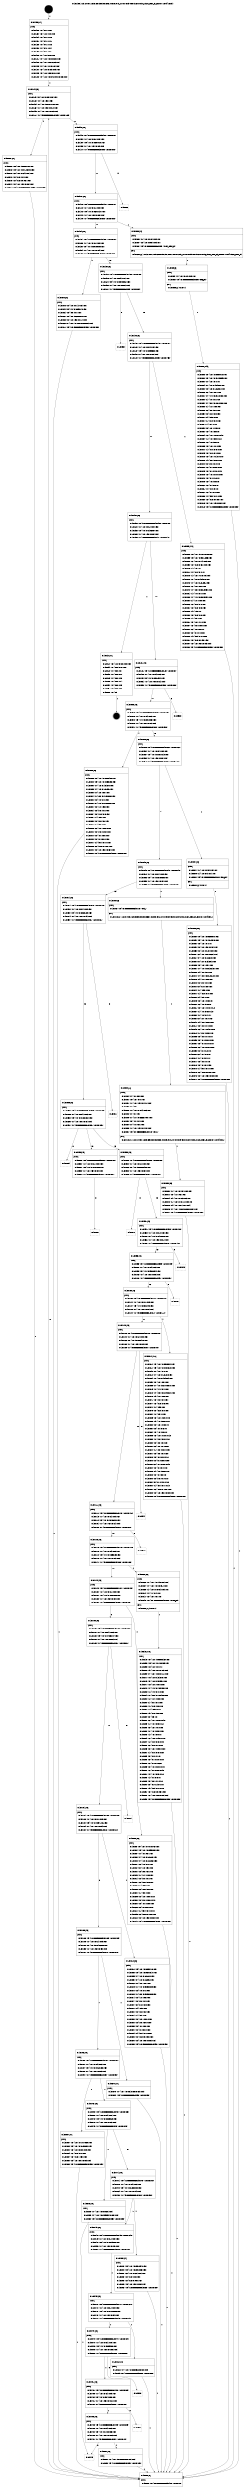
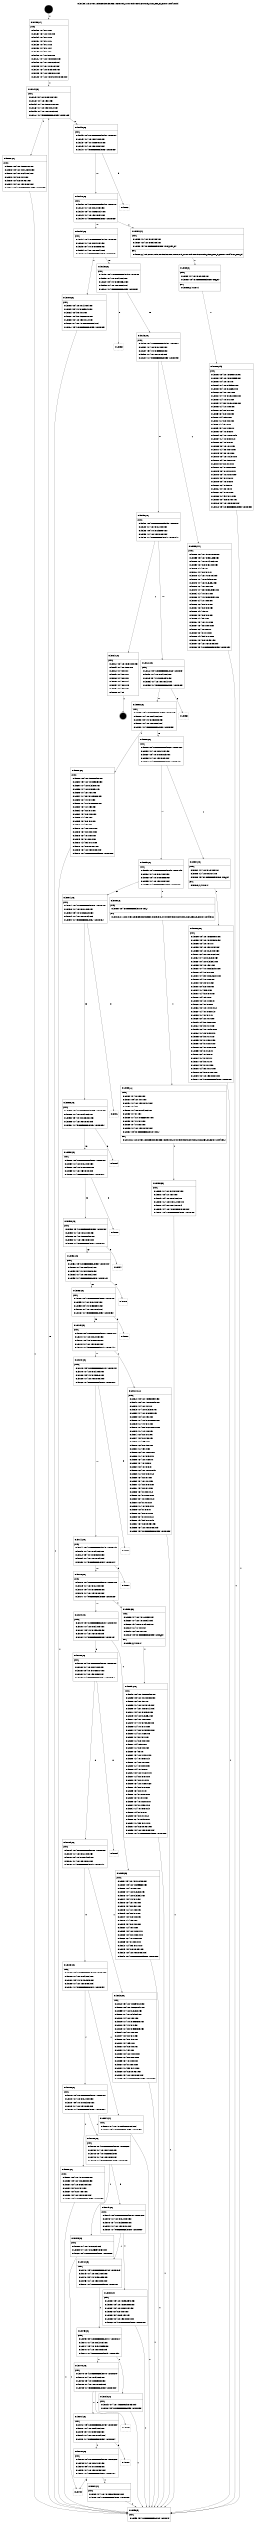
edge "0x401580 [28]" -> "0x4015b8 [28]": now "0x40159c [28]" -> "0x4015b8 [28]"
